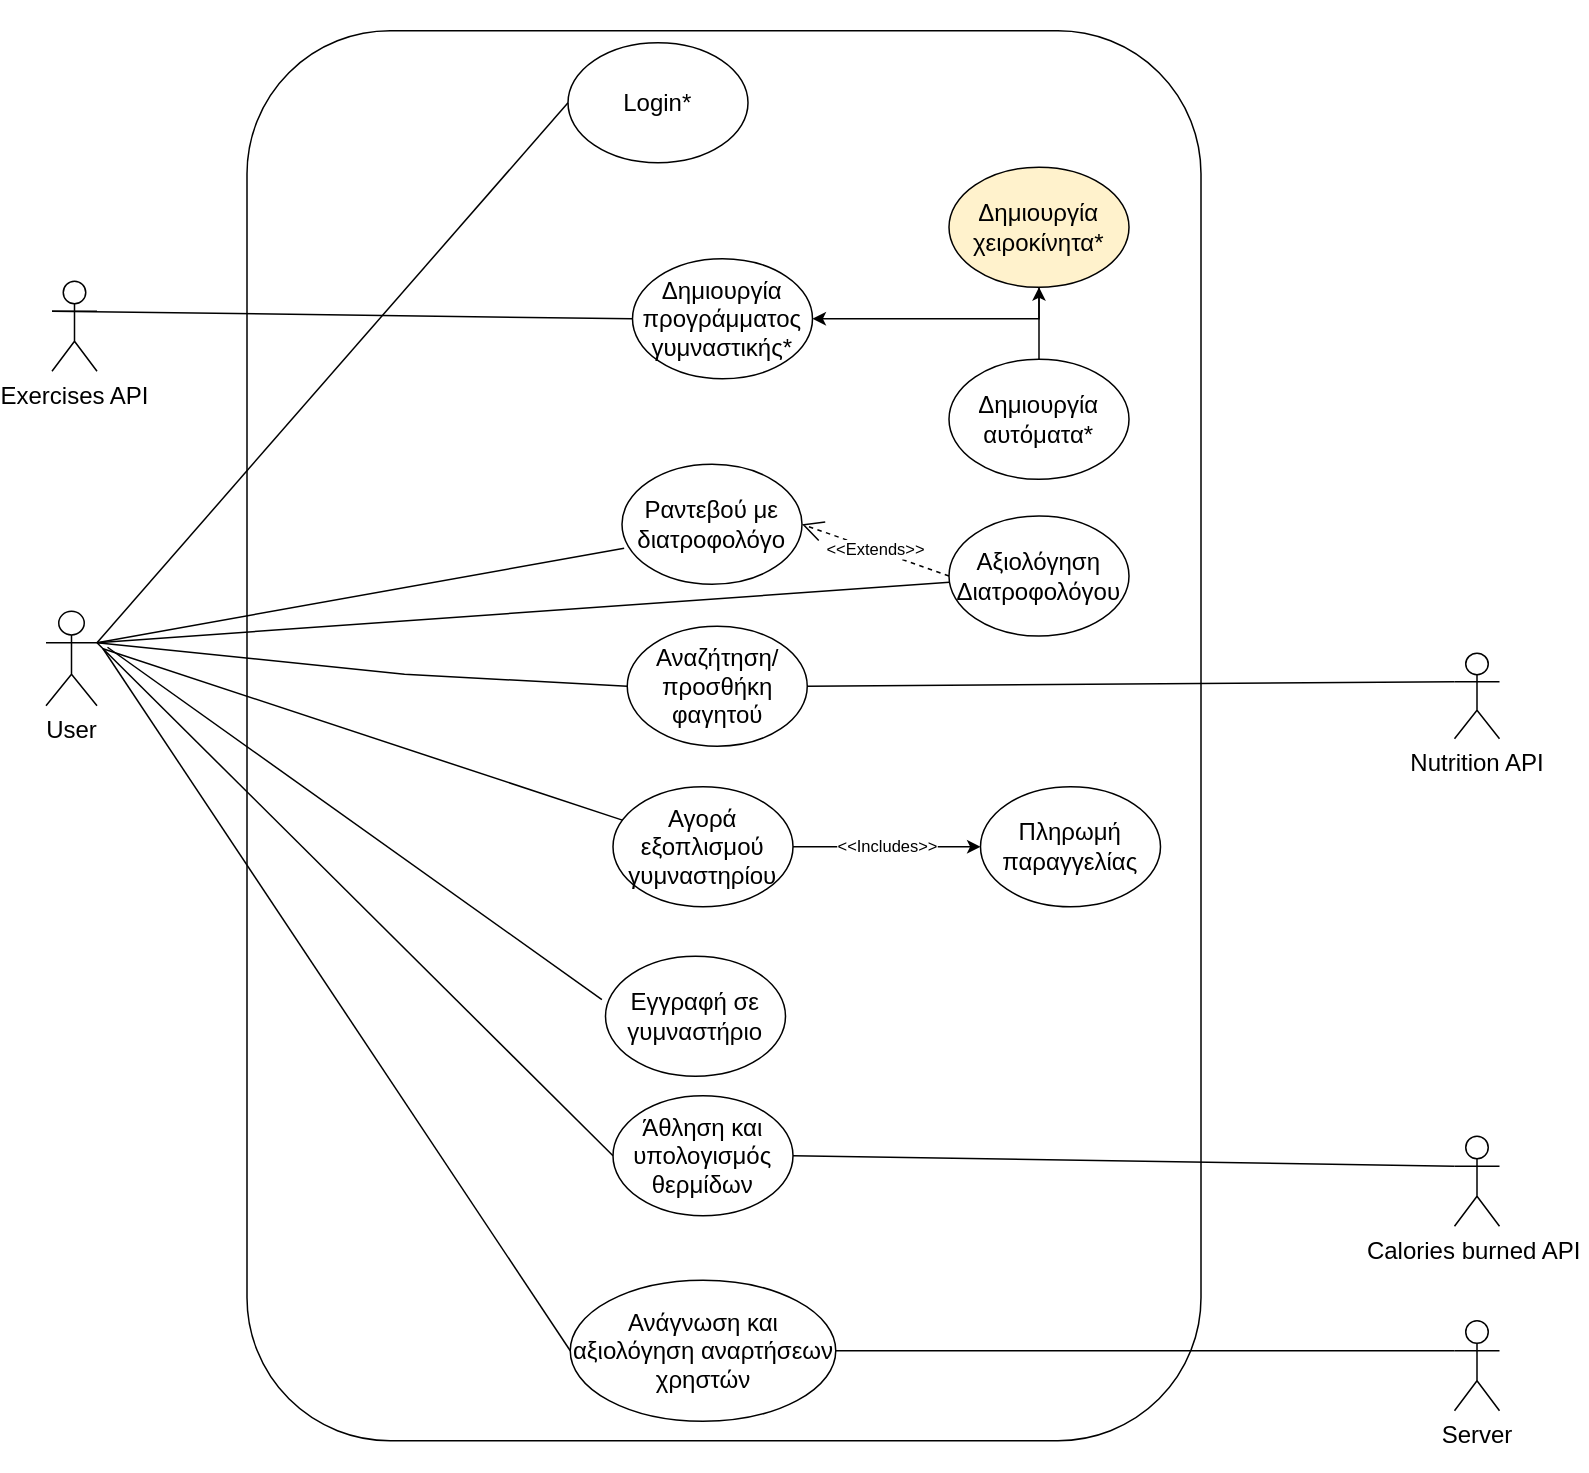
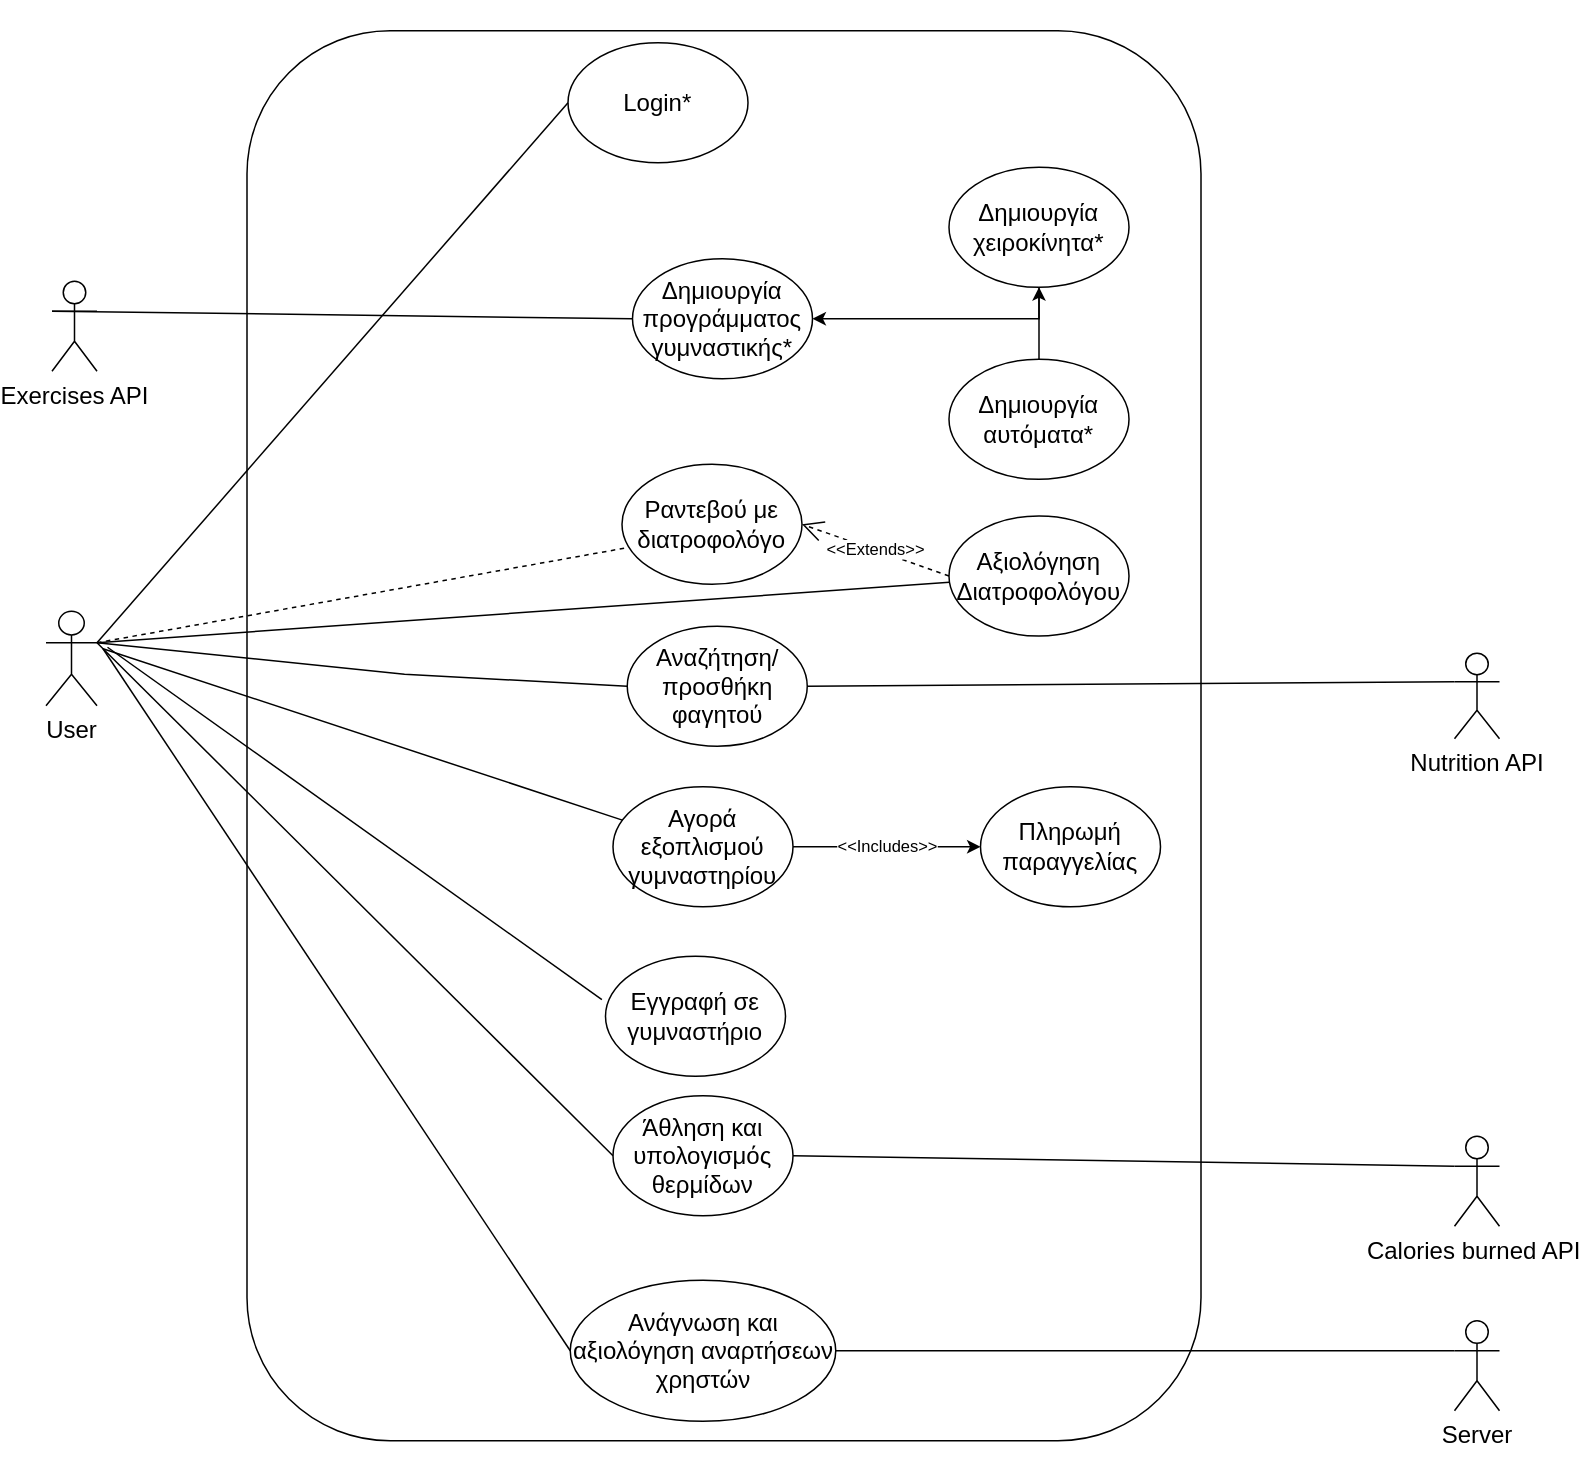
node "Δημιουργία χειροκίνητα*": fillcolor #fff2cc -> #ffffff
edge "Ραντεβού με διατροφολόγο" -- "User": style solid -> dashed
